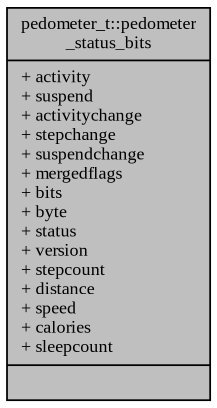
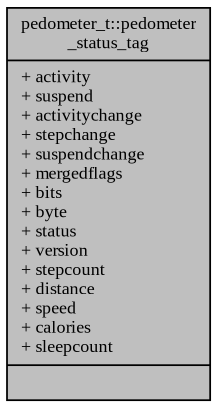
node "pedometer_t::pedometer": text "_status_bits" -> "_status_tag"
